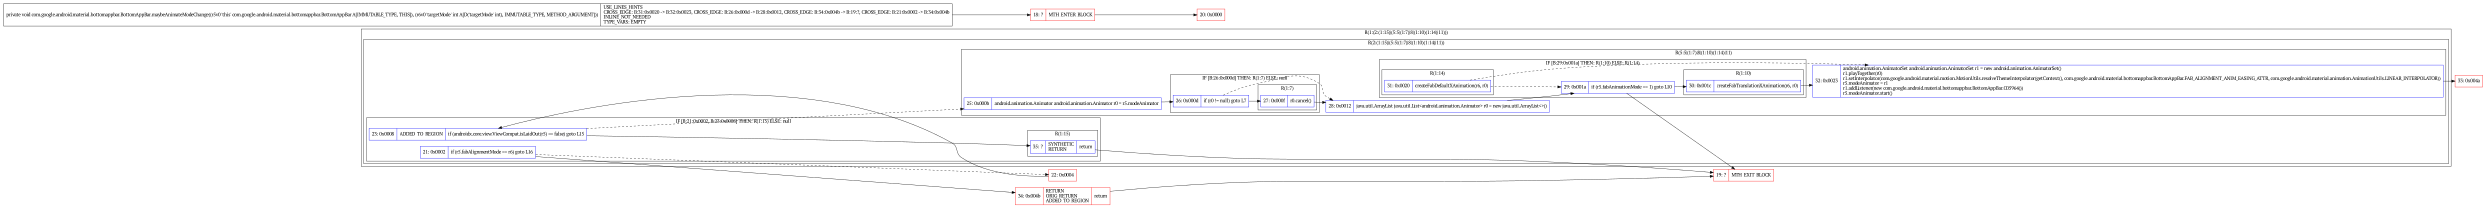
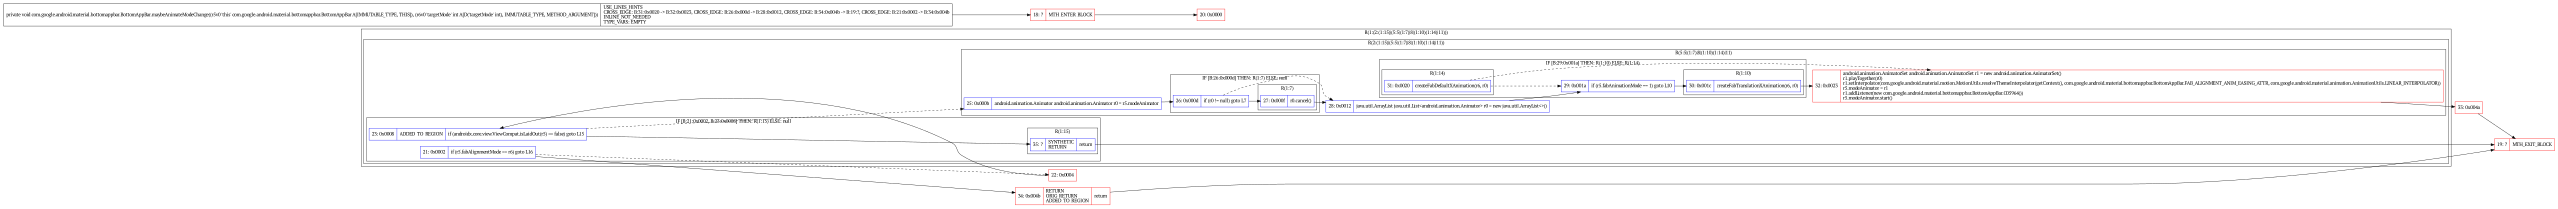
node "32: 0x0023": color blue -> red
edge "29: 0x001a" -> "19: ?": now "33: 0x004a" -> "19: ?"
